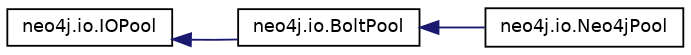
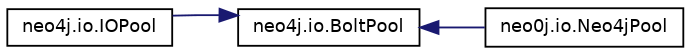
node "neo4j.io.Neo4jPool": label "neo4j.io.Neo4jPool" -> "neo0j.io.Neo4jPool"
edge "neo4j.io.BoltPool" -> "neo4j.io.IOPool": reversed
